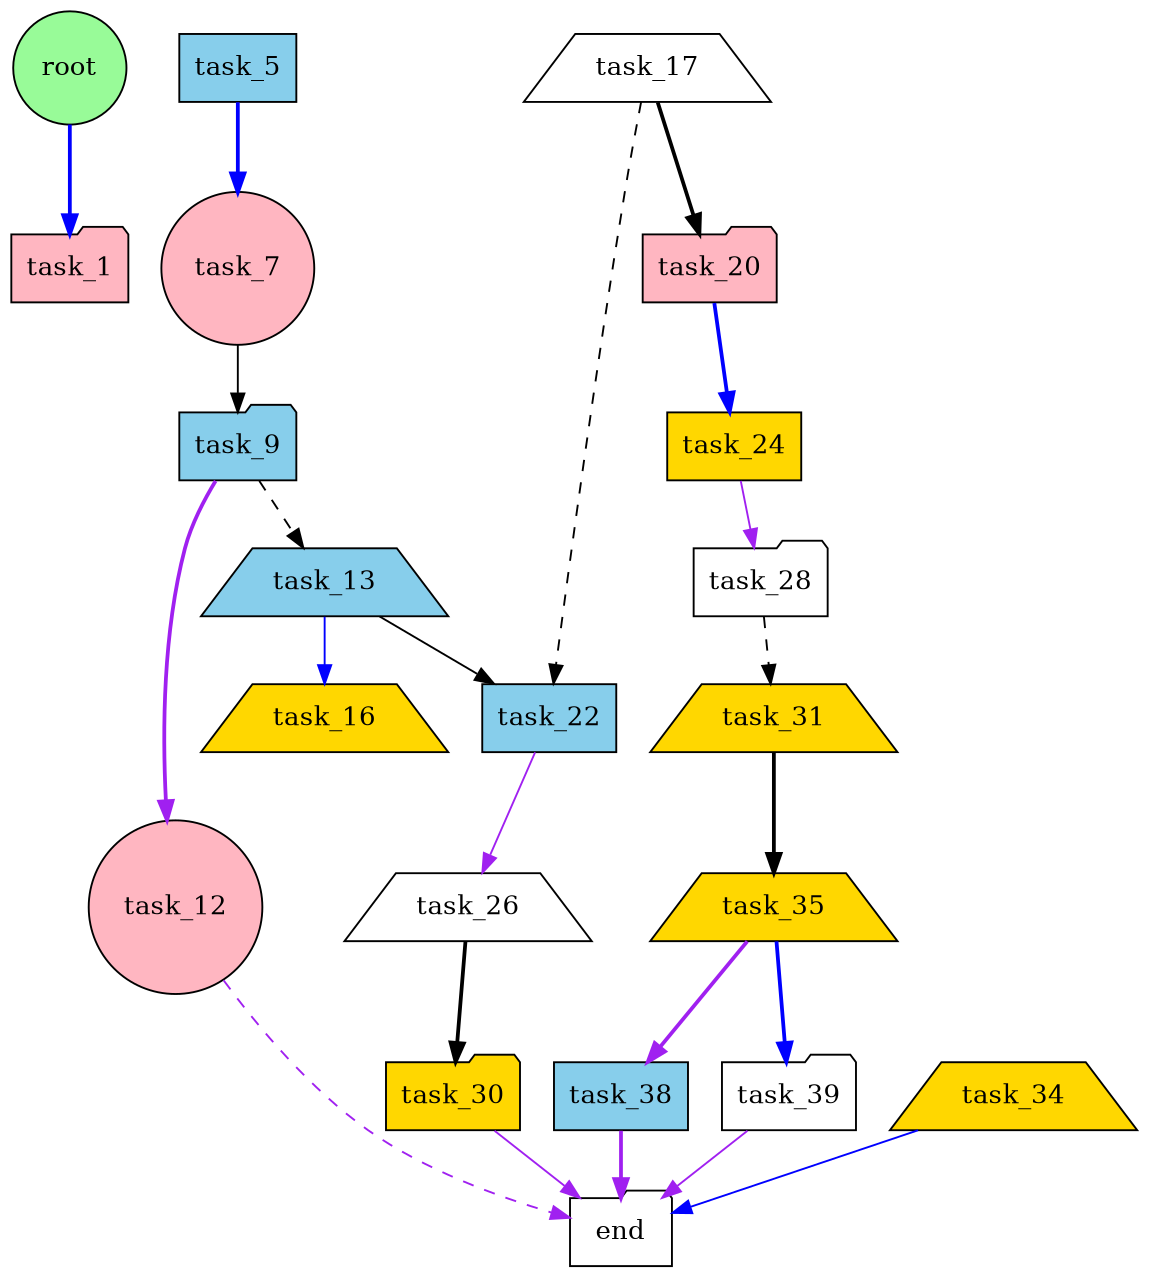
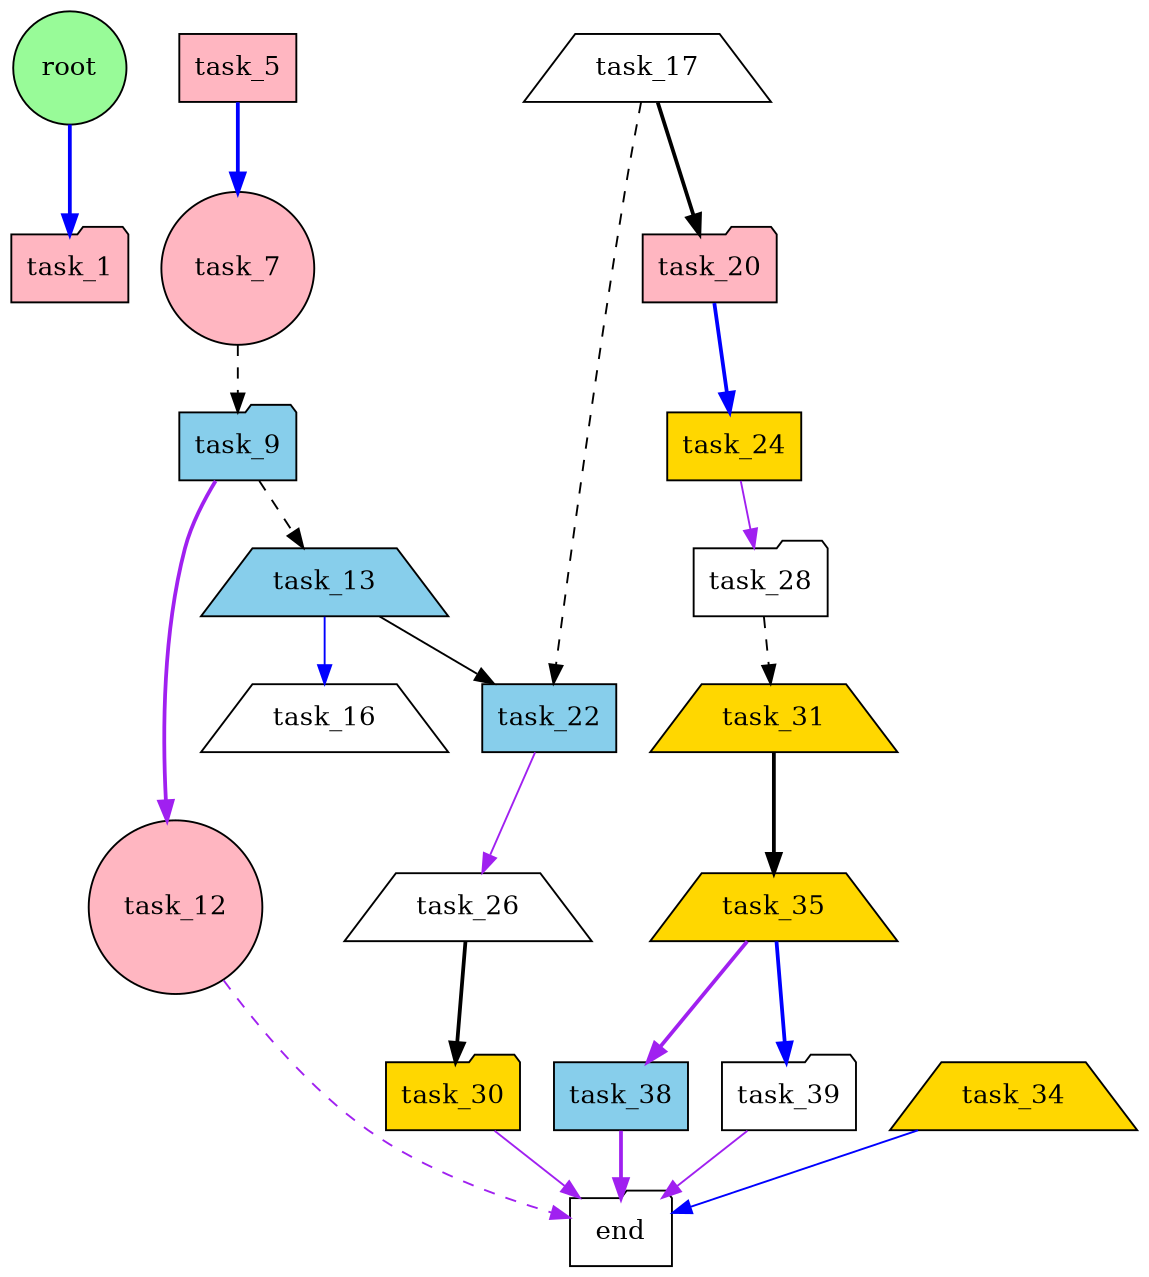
node "task_5": fillcolor skyblue -> lightpink
edge "task_7" -> "task_9": style solid -> dashed
node "task_16": fillcolor gold -> white
